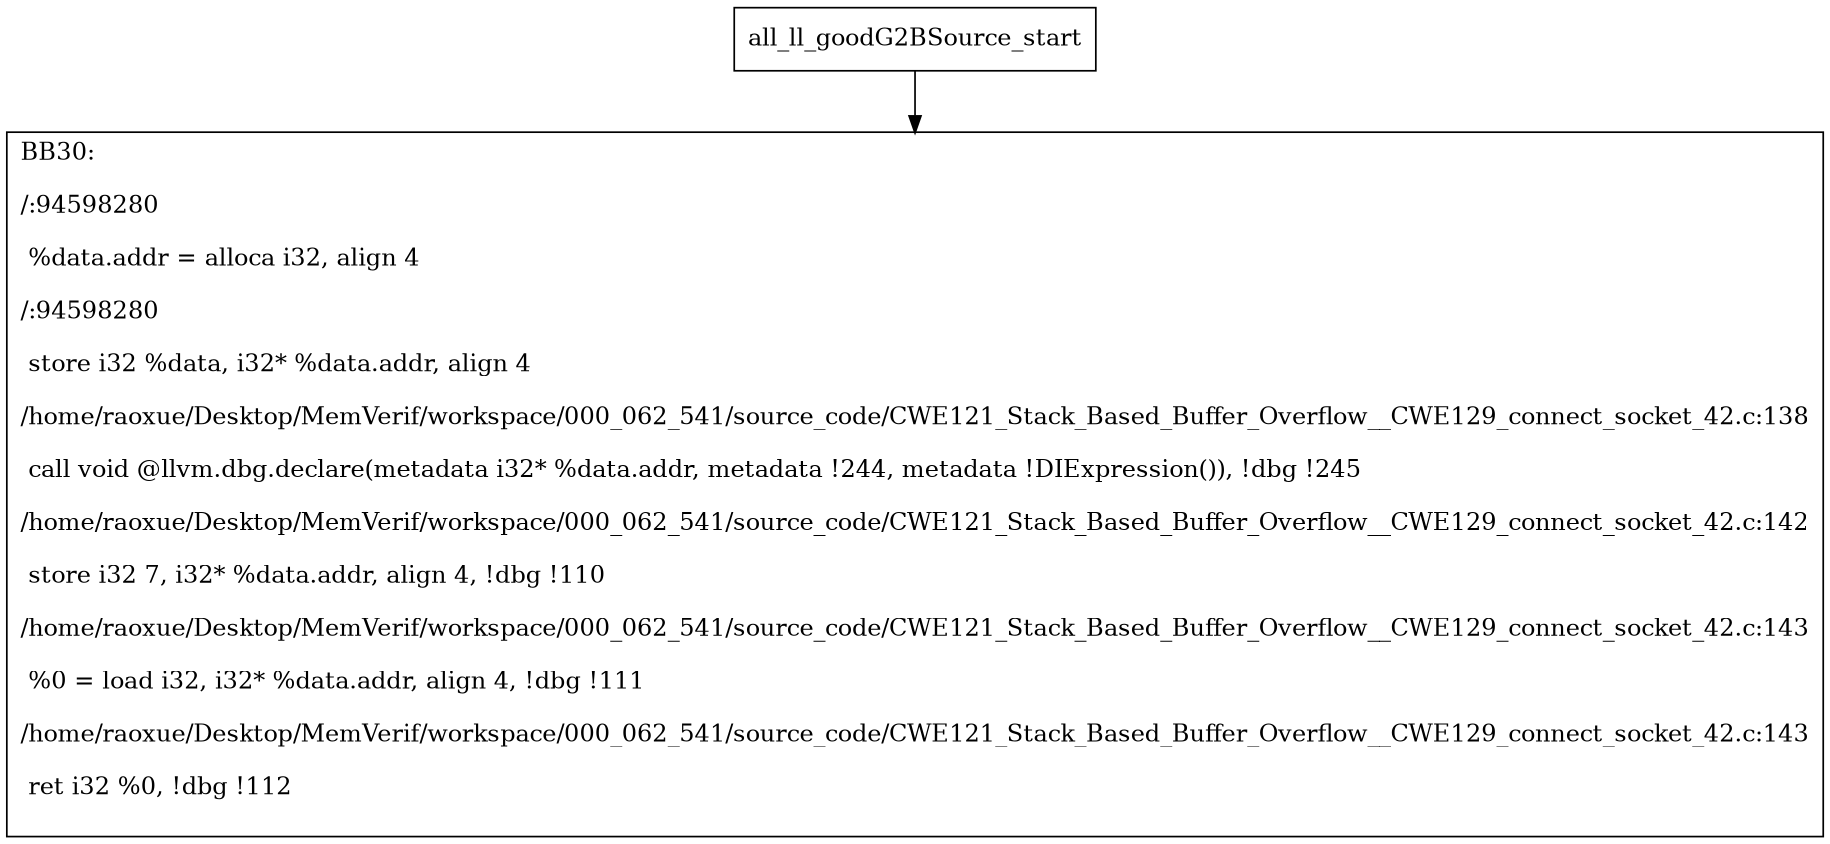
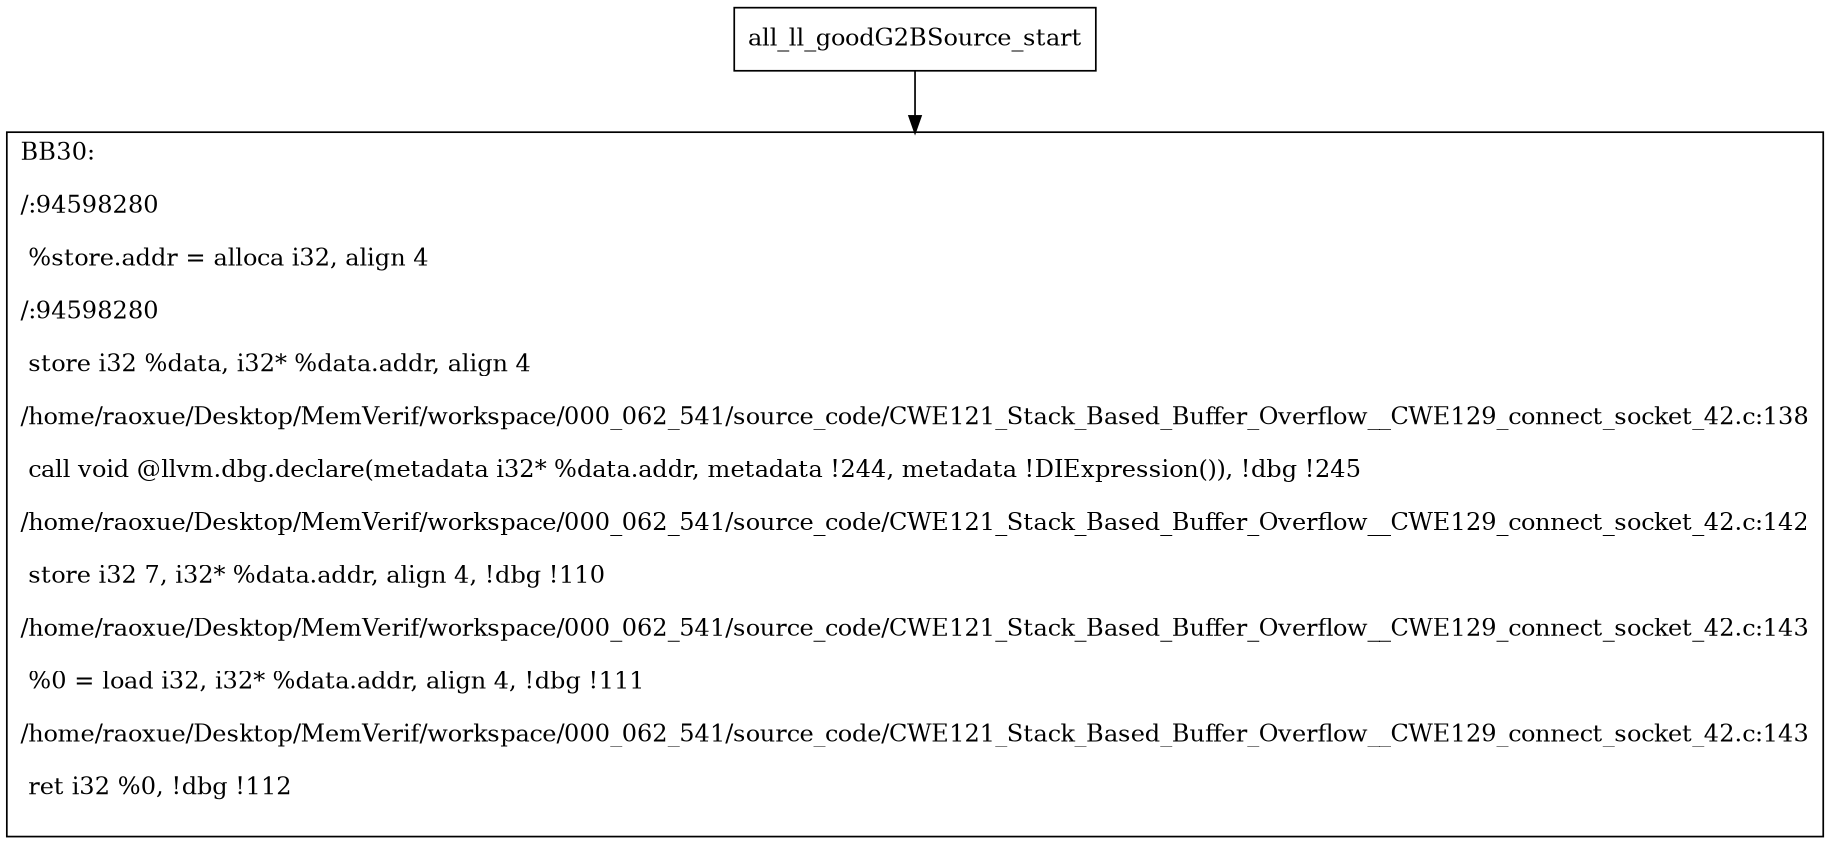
node "BB30:": text "%data.addr = alloca i32, align 4" -> "%store.addr = alloca i32, align 4"
